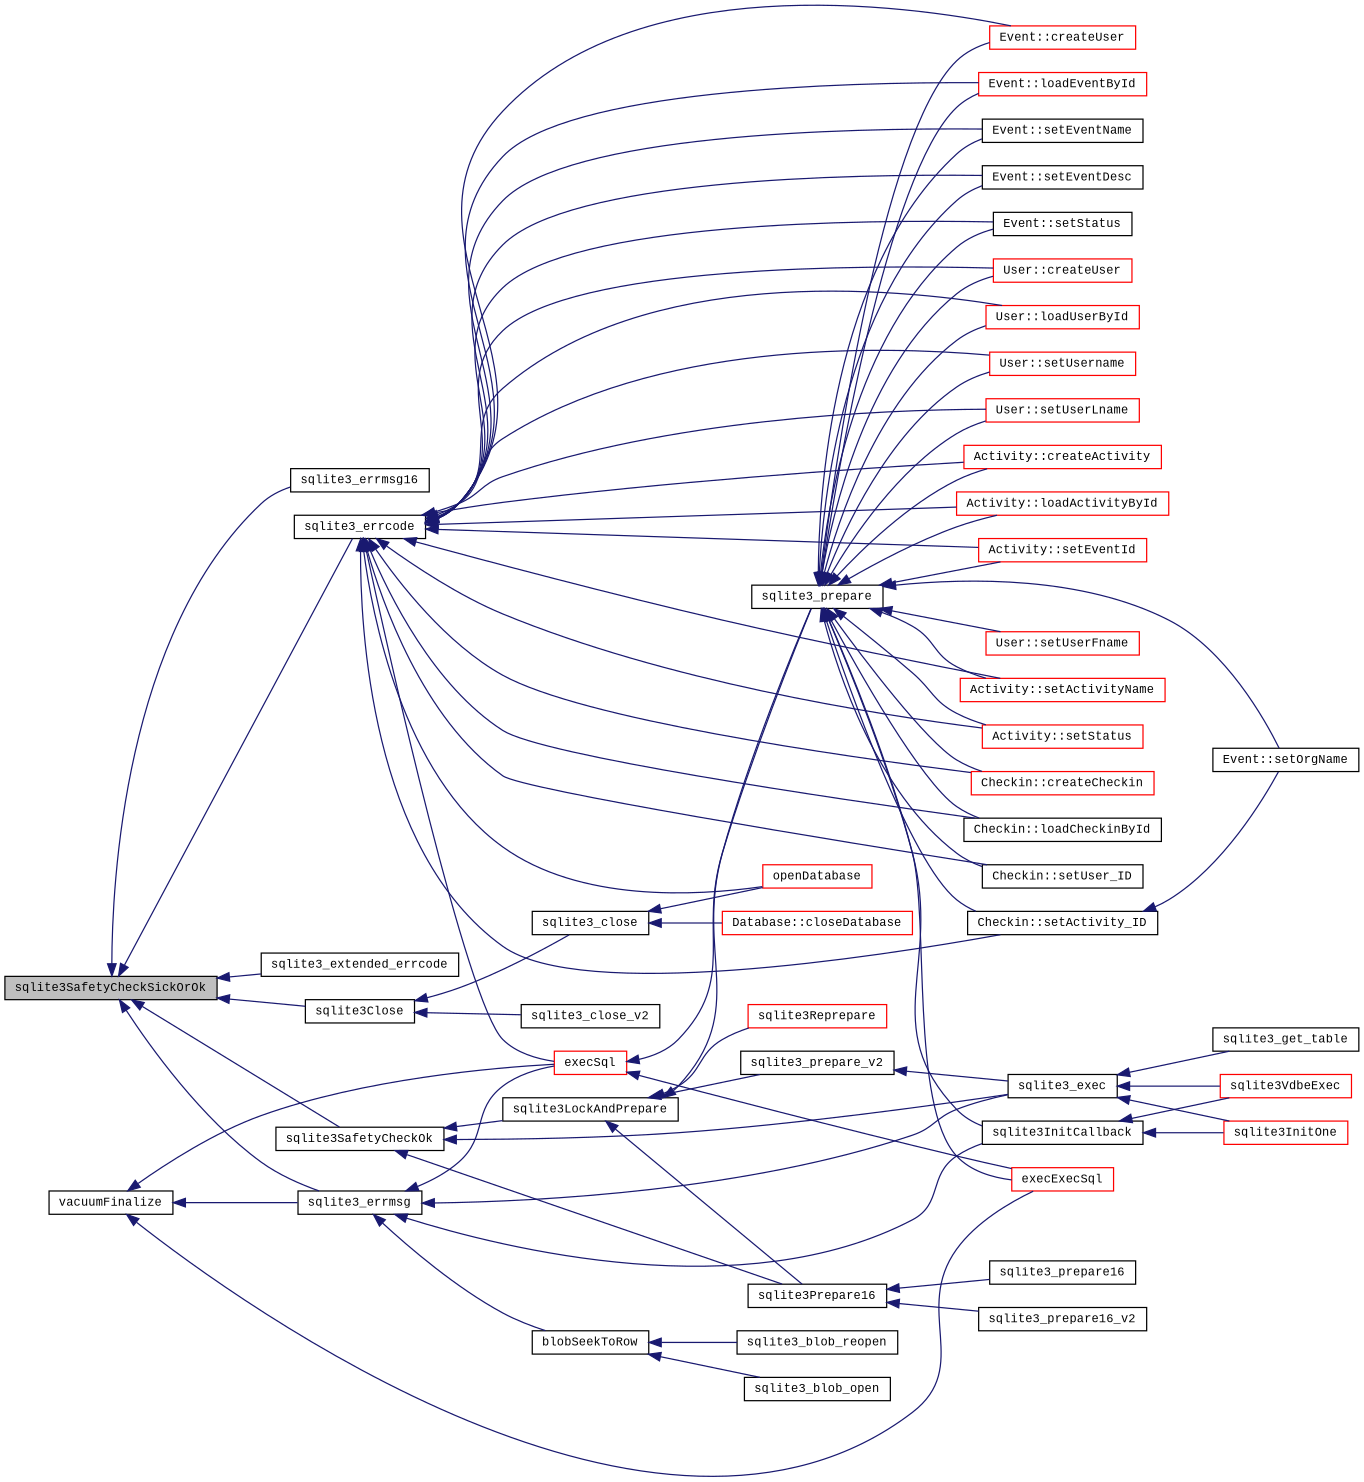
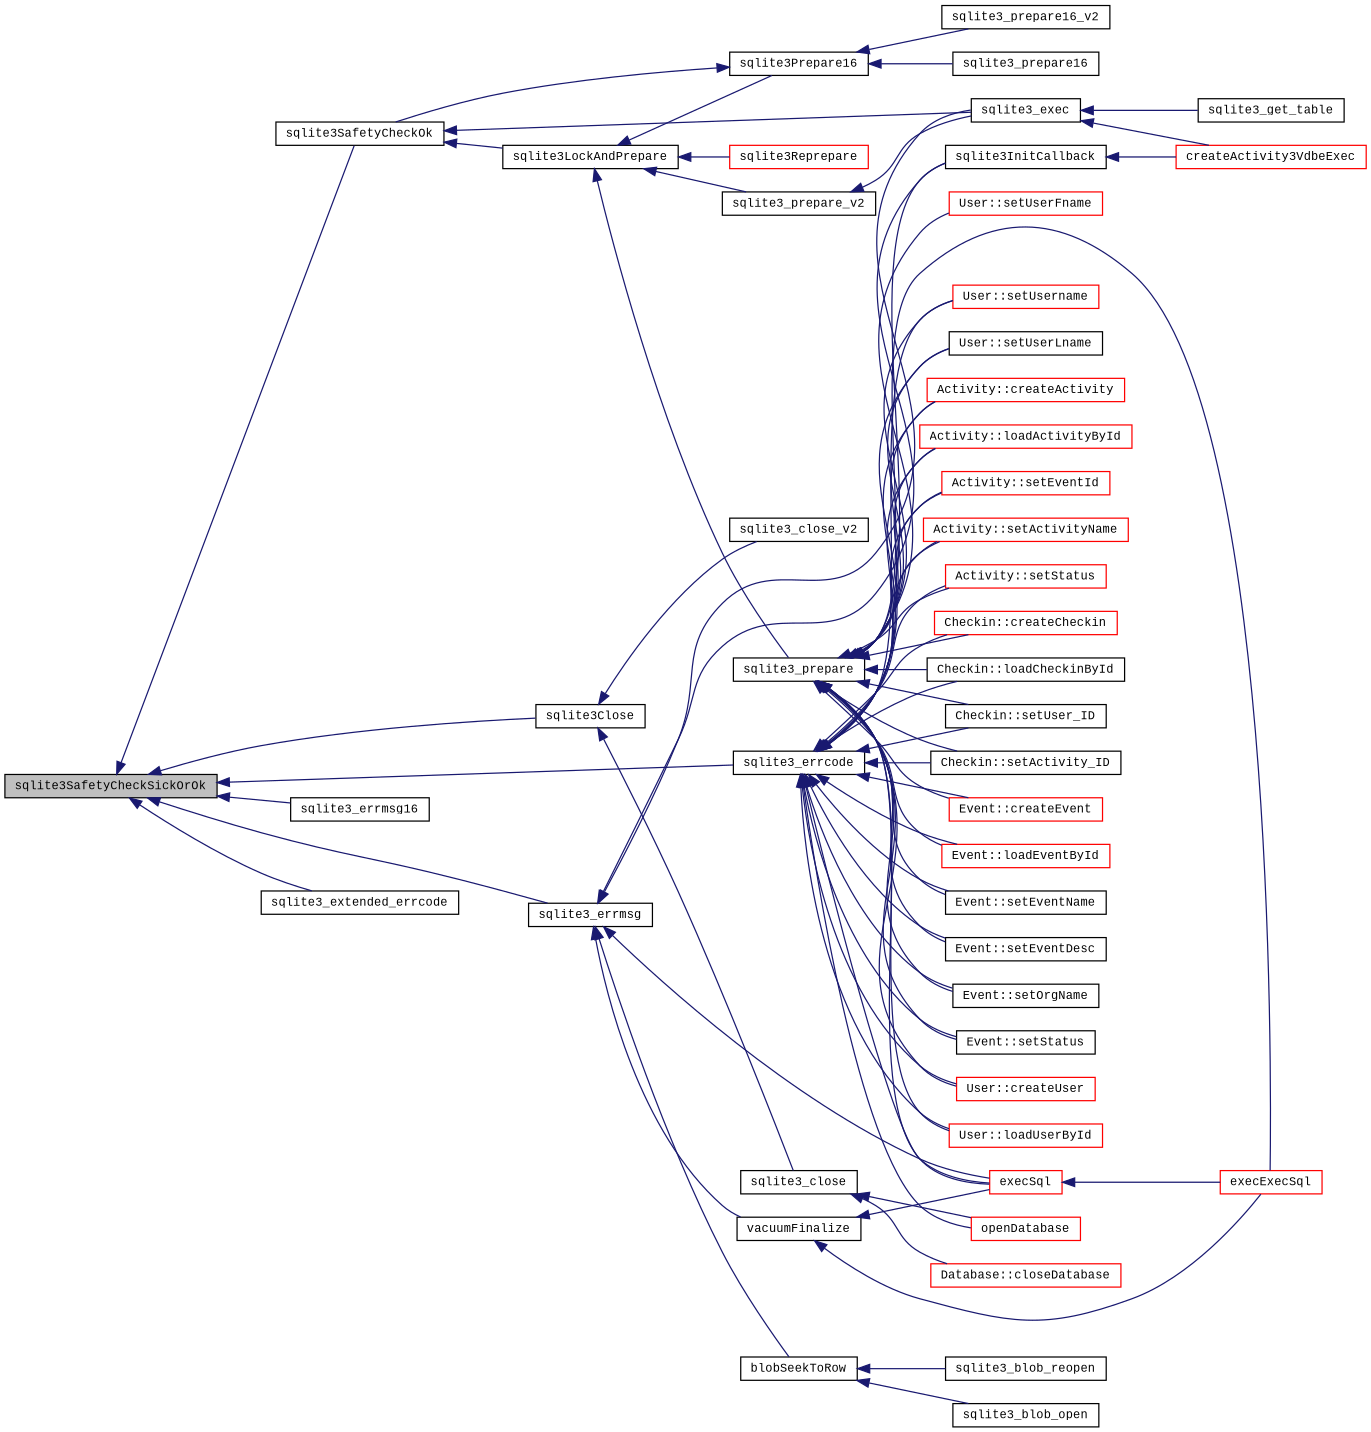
node "Event::createUser": label "Event::createUser" -> "Event::createEvent"
node "User::setUserLname": color red -> black
edge "sqlite3_prepare" -> "execSql": reversed
edge "Event::setOrgName" -> "Checkin::setActivity_ID": now "Event::setOrgName" -> "sqlite3_errcode"
node "sqlite3VdbeExec": label "sqlite3VdbeExec" -> "createActivity3VdbeExec"
node "sqlite3InitOne": removed
edge "sqlite3_errmsg" -> "vacuumFinalize": reversed
edge "sqlite3Prepare16" -> "sqlite3SafetyCheckOk": reversed
